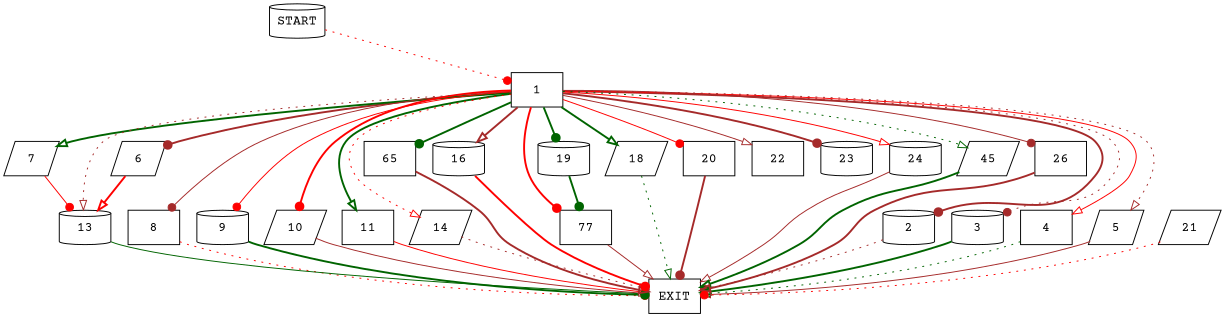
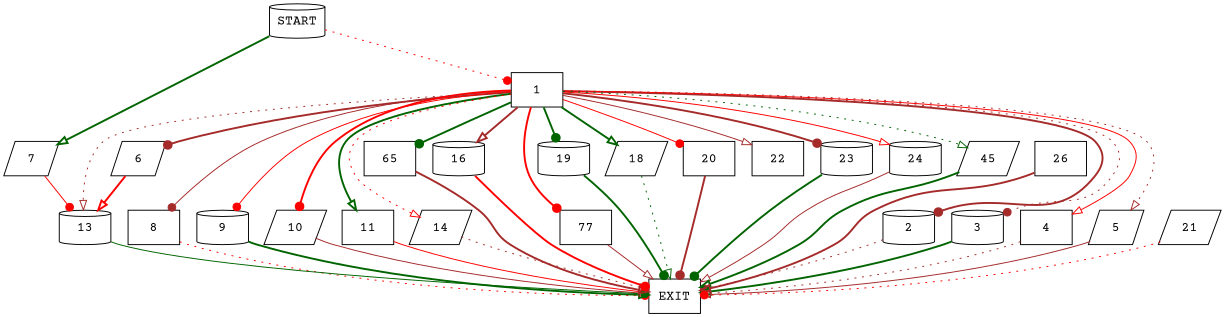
edge "1" -> "26": removed
edge "1" -> "7": now "START" -> "7"
edge "19" -> "77": now "19" -> "EXIT"
edge "23" -> "EXIT": added
edge "9" -> "EXIT": arrowhead dot -> onormal
edge "4" -> "EXIT": color darkgreen -> brown
